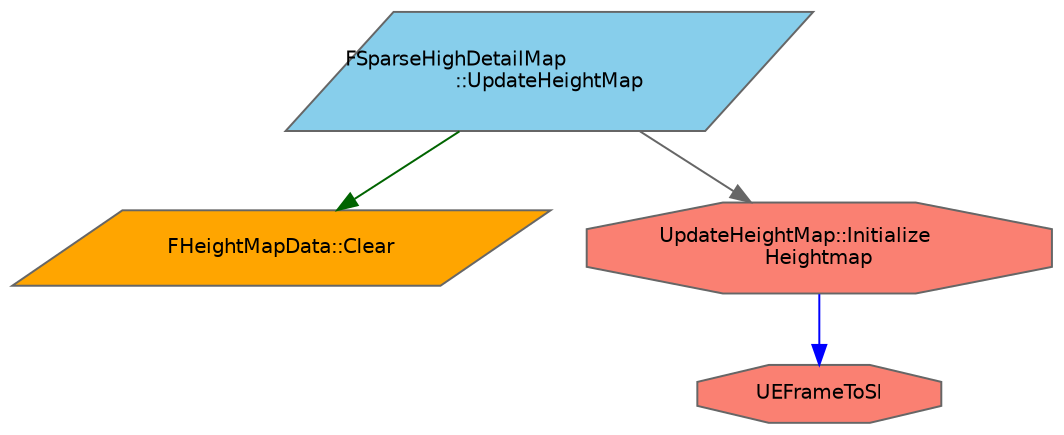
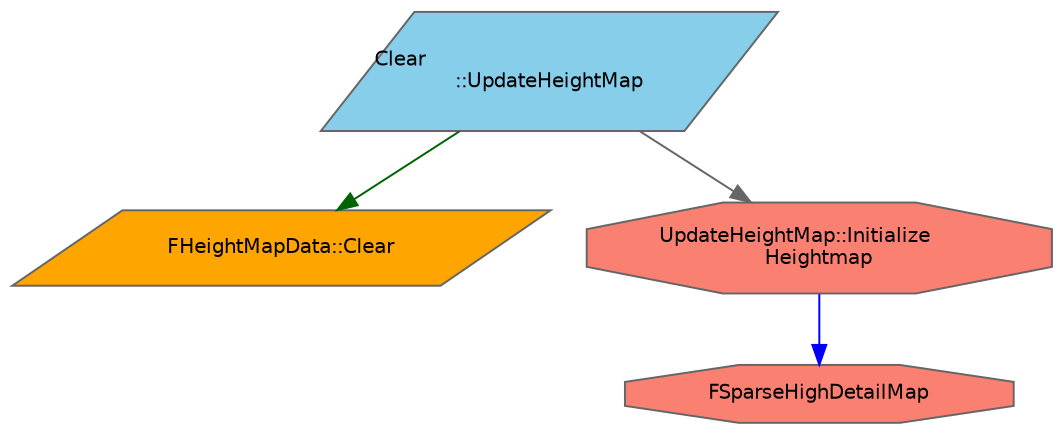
node "FSparseHighDetailMap ::UpdateHeightMap": label "FSparseHighDetailMap ::UpdateHeightMap" -> "Clear ::UpdateHeightMap"
node "UEFrameToSI": label "UEFrameToSI" -> "FSparseHighDetailMap"
